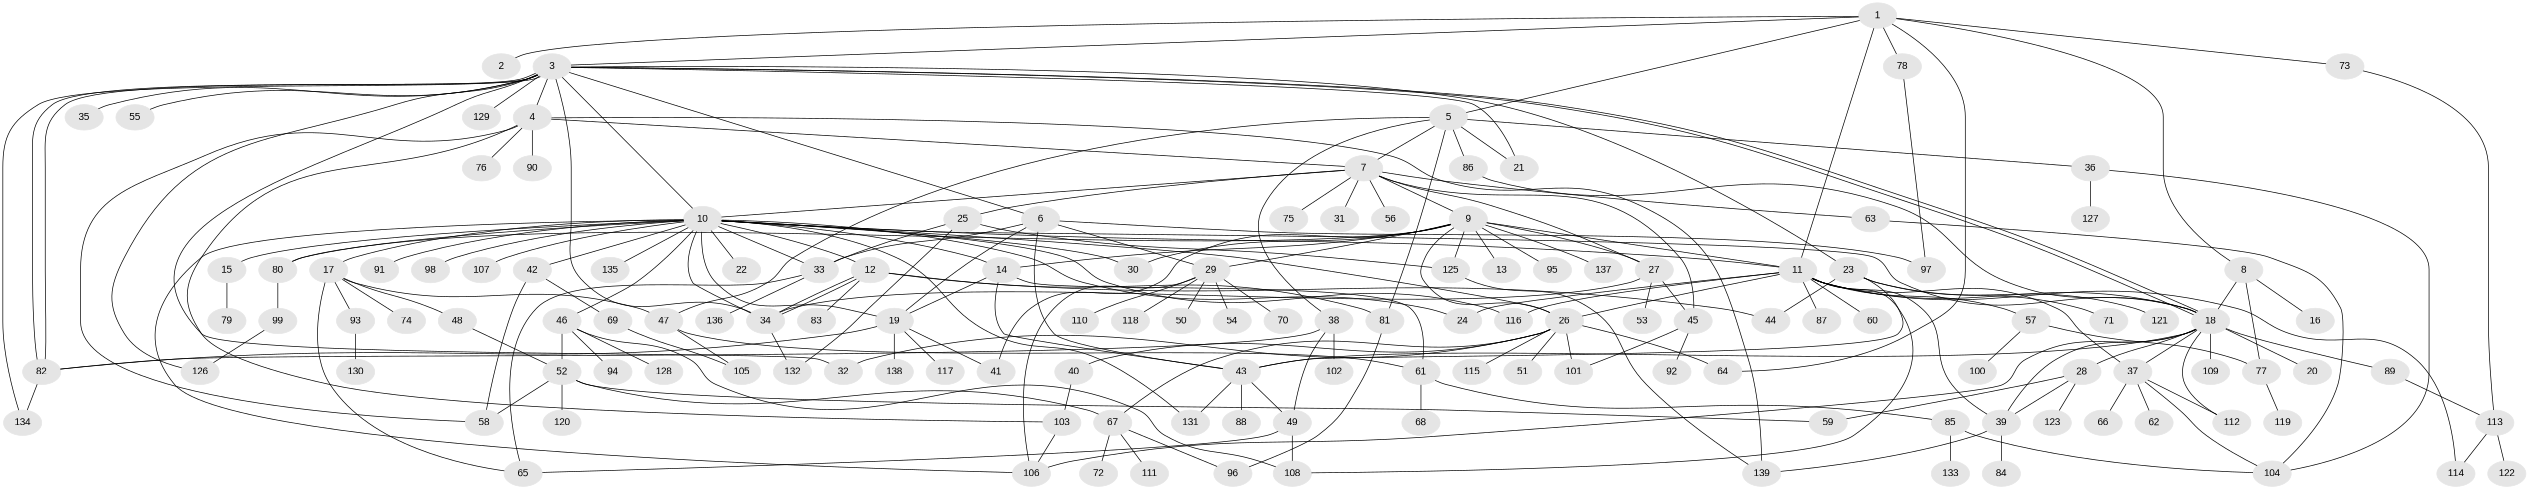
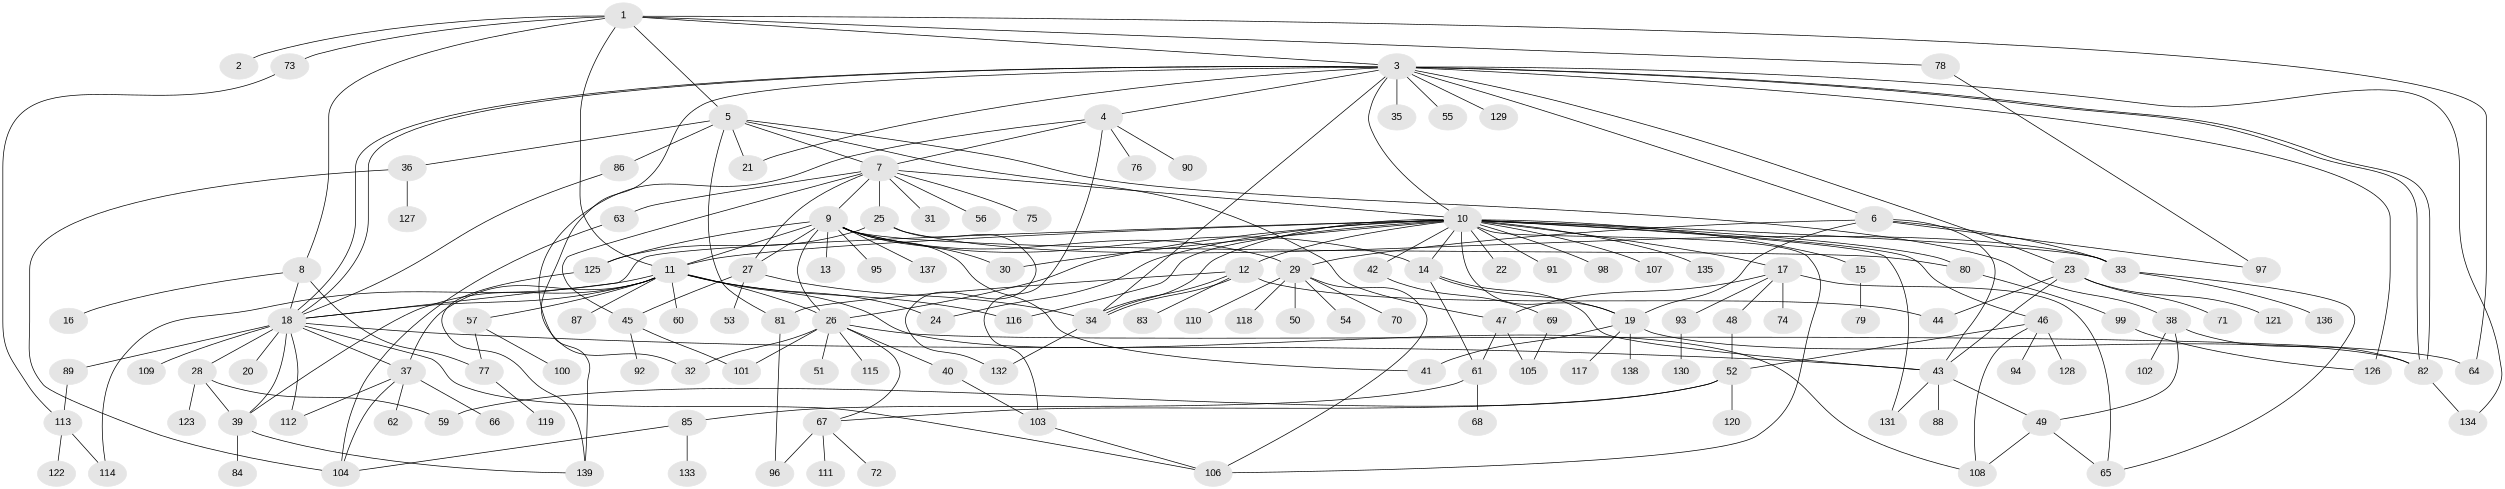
node "58": removed
